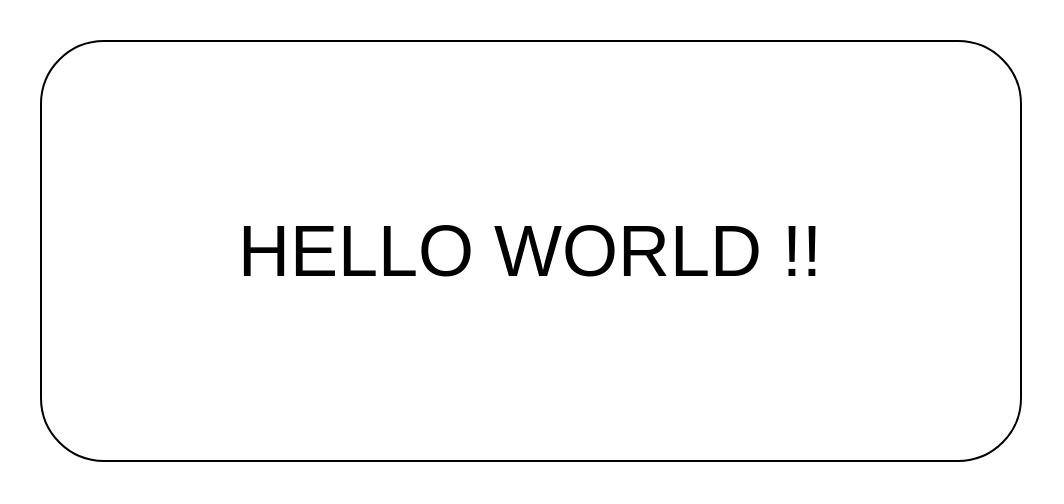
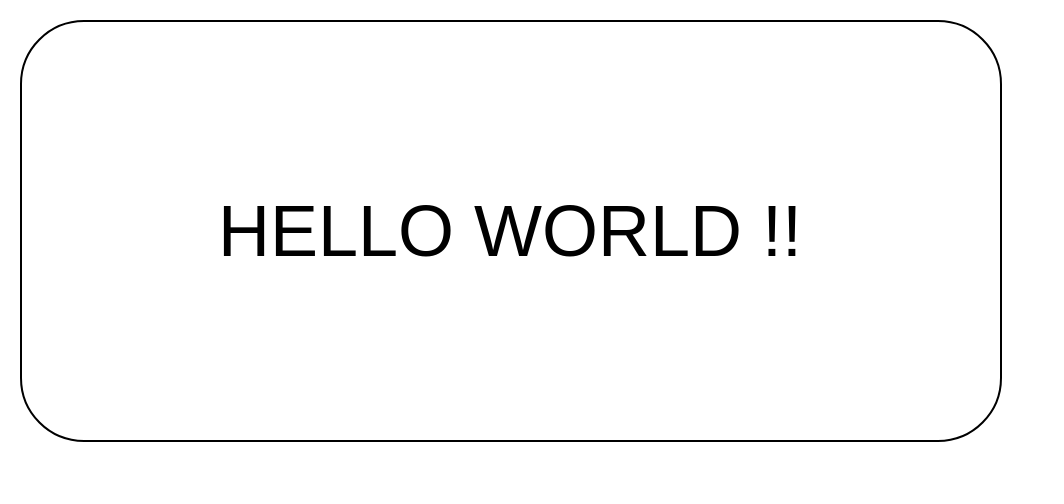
node "HELLO WORLD !!": moved (531, 251) -> (511, 231)
